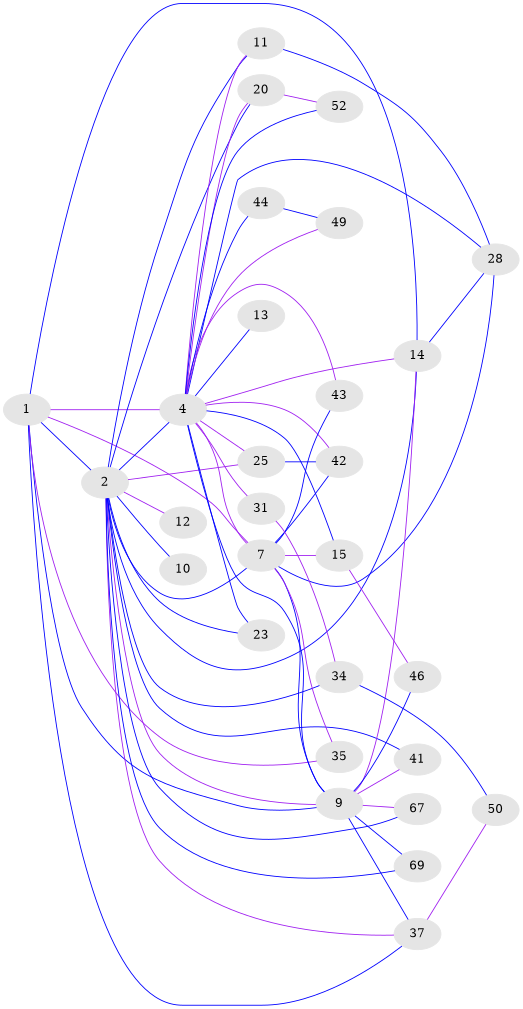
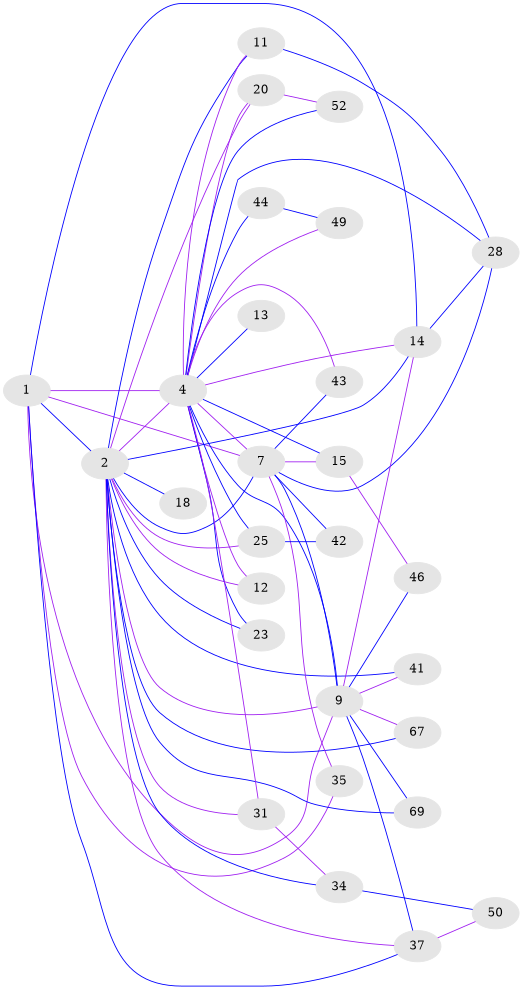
edge "20" -- "2": color blue -> purple
edge "4" -- "42": now "4" -- "12"
edge "4" -- "25": color purple -> blue
edge "4" -- "2": color blue -> purple
node "10": label "10" -> "18"
edge "1" -- "9": color blue -> purple
edge "2" -- "31": added
